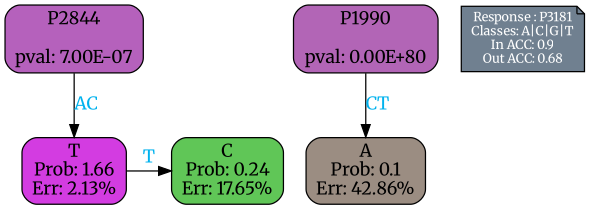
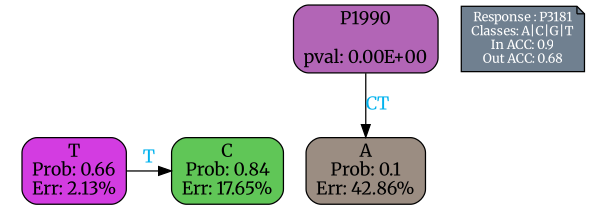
node "P2844 pval: 7.00E-07": removed
node "P1990 pval: 0.00E+80": label "P1990 pval: 0.00E+80" -> "P1990 pval: 0.00E+00"
node "T Prob: 1.66 Err: 2.13%": label "T Prob: 1.66 Err: 2.13%" -> "T Prob: 0.66 Err: 2.13%"
node "C Prob: 0.24 Err: 17.65%": label "C Prob: 0.24 Err: 17.65%" -> "C Prob: 0.84 Err: 17.65%"
